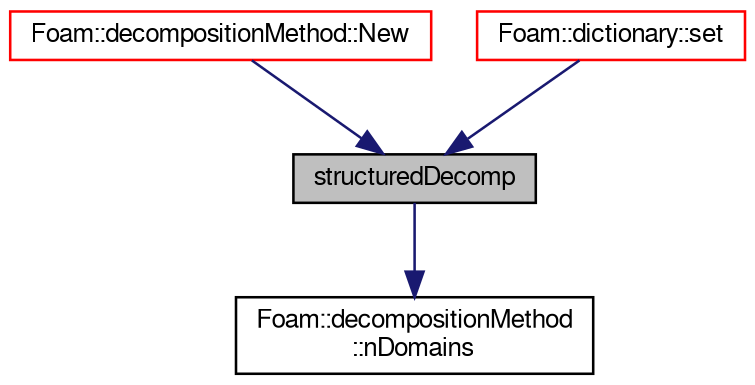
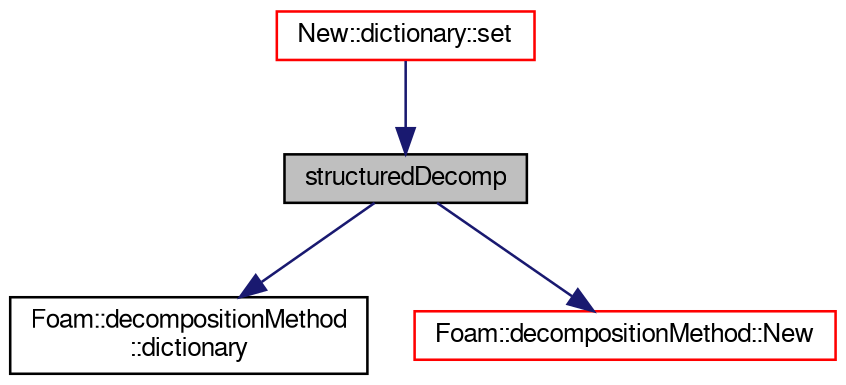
node "Foam::dictionary::set": label "Foam::dictionary::set" -> "New::dictionary::set"
edge "Foam::decompositionMethod::New" -> "structuredDecomp": reversed
node "Foam::decompositionMethod ::nDomains": label "Foam::decompositionMethod ::nDomains" -> "Foam::decompositionMethod ::dictionary"
